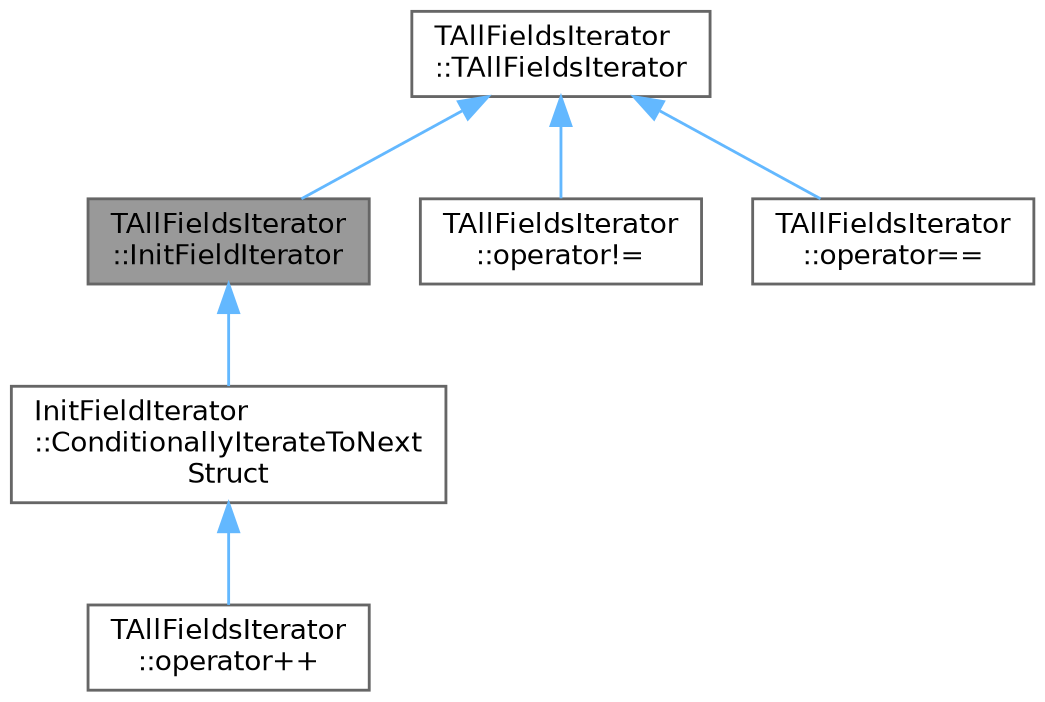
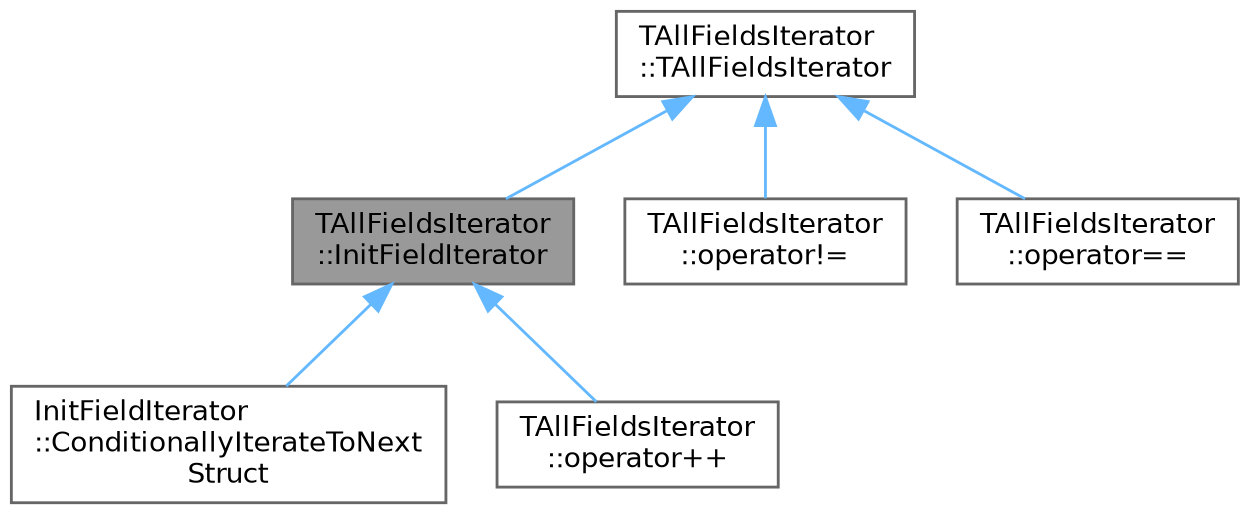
edge "TAllFieldsIterator ::operator++" -> "InitFieldIterator ::ConditionallyIterateToNext Struct": now "TAllFieldsIterator ::operator++" -> "TAllFieldsIterator ::InitFieldIterator"
